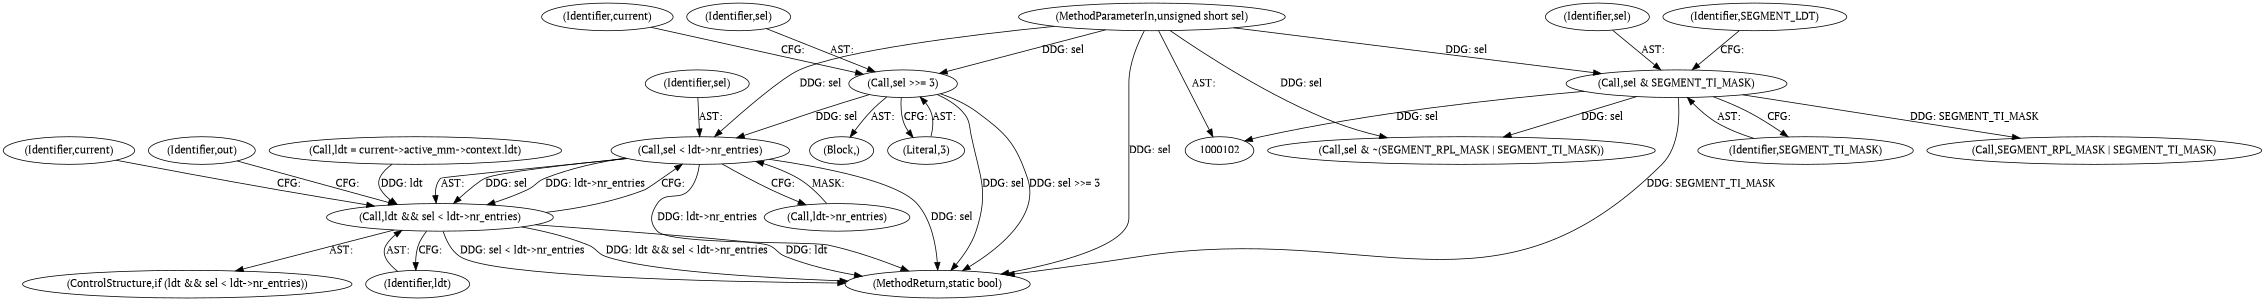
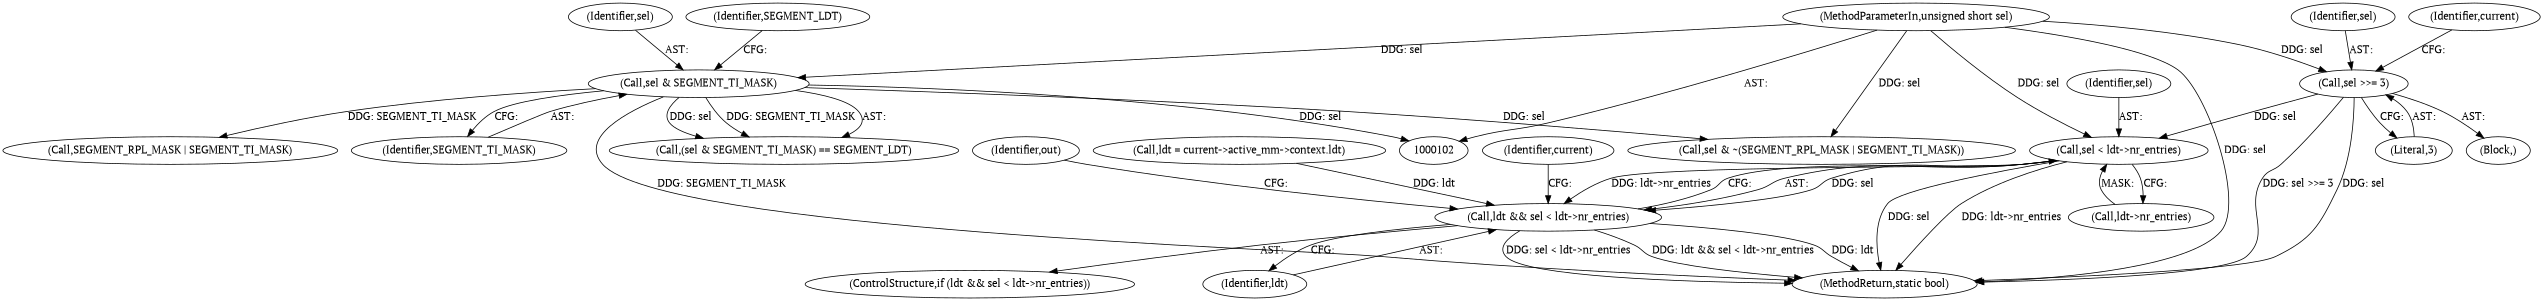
node "(Call,(sel & SEGMENT_TI_MASK) == SEGMENT_LDT)": added
